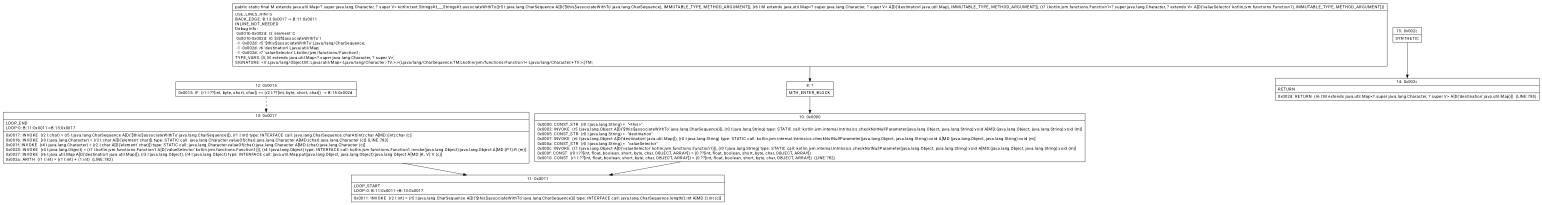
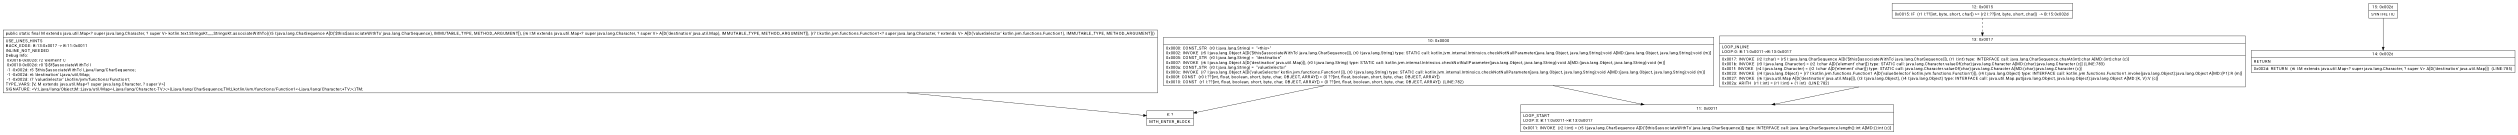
edge "8: ?" -> "10: 0x0000": reversed
node "13: 0x0017": text "LOOP_END" -> "LOOP_INLINE"
